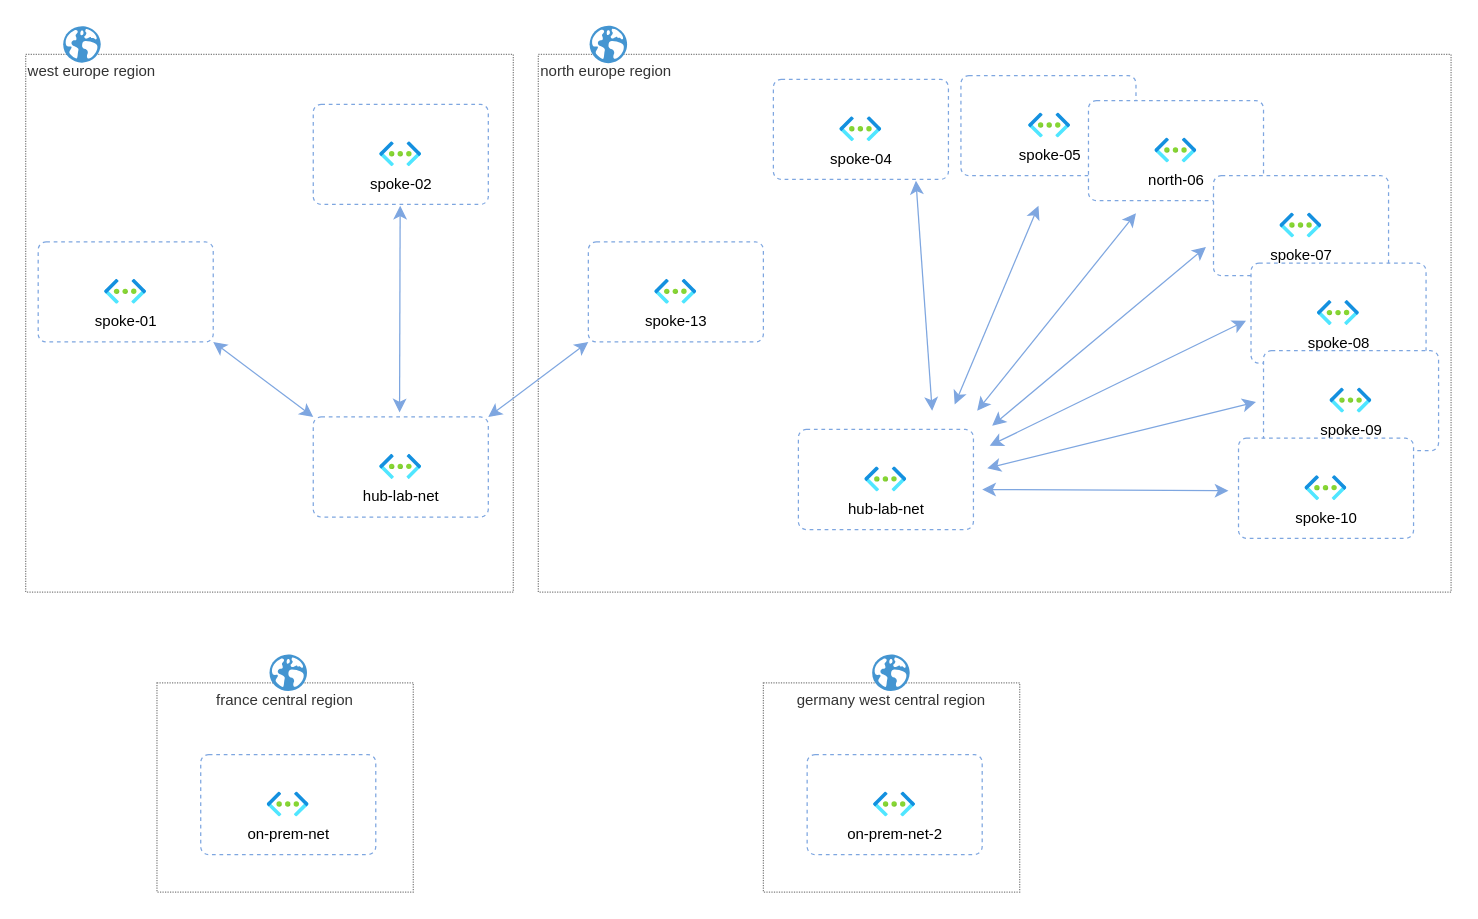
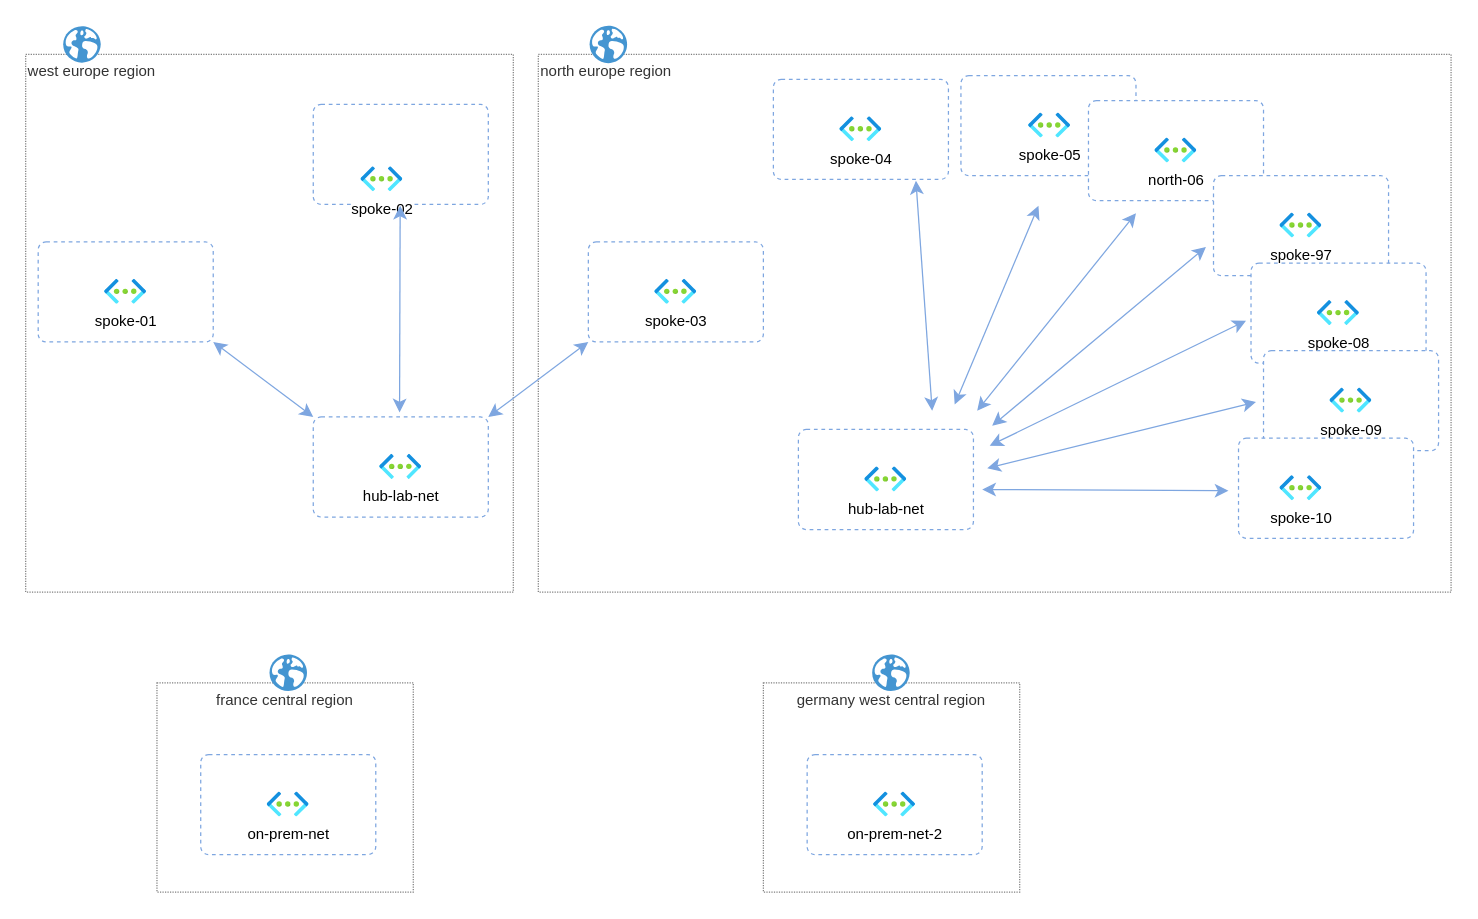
node "spoke-02": moved (401, 154) -> (382, 179)
node "spoke-07": label "spoke-07" -> "spoke-97"
node "spoke-13": label "spoke-13" -> "spoke-03"
node "spoke-10": moved (1326, 488) -> (1301, 488)
